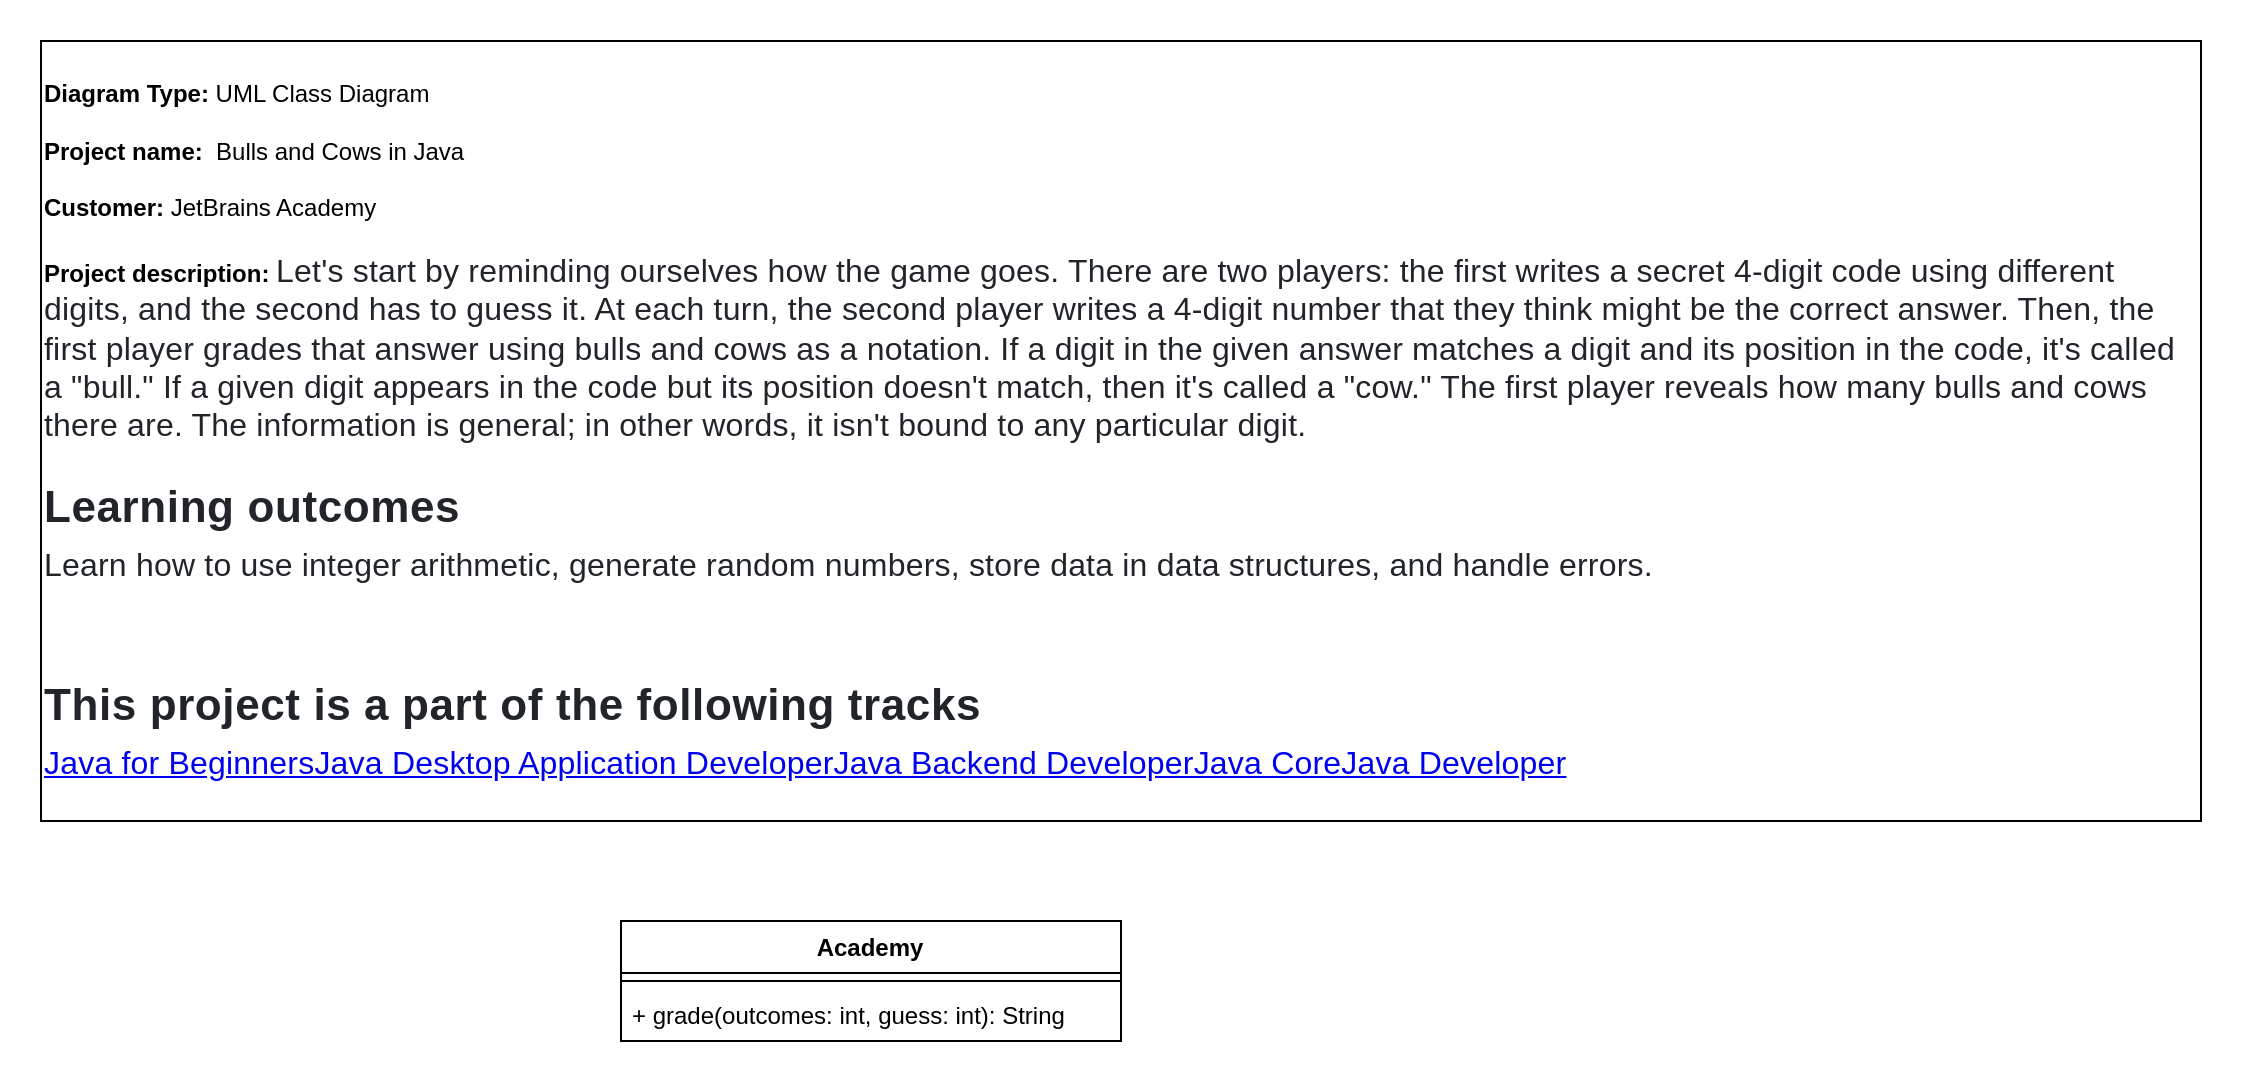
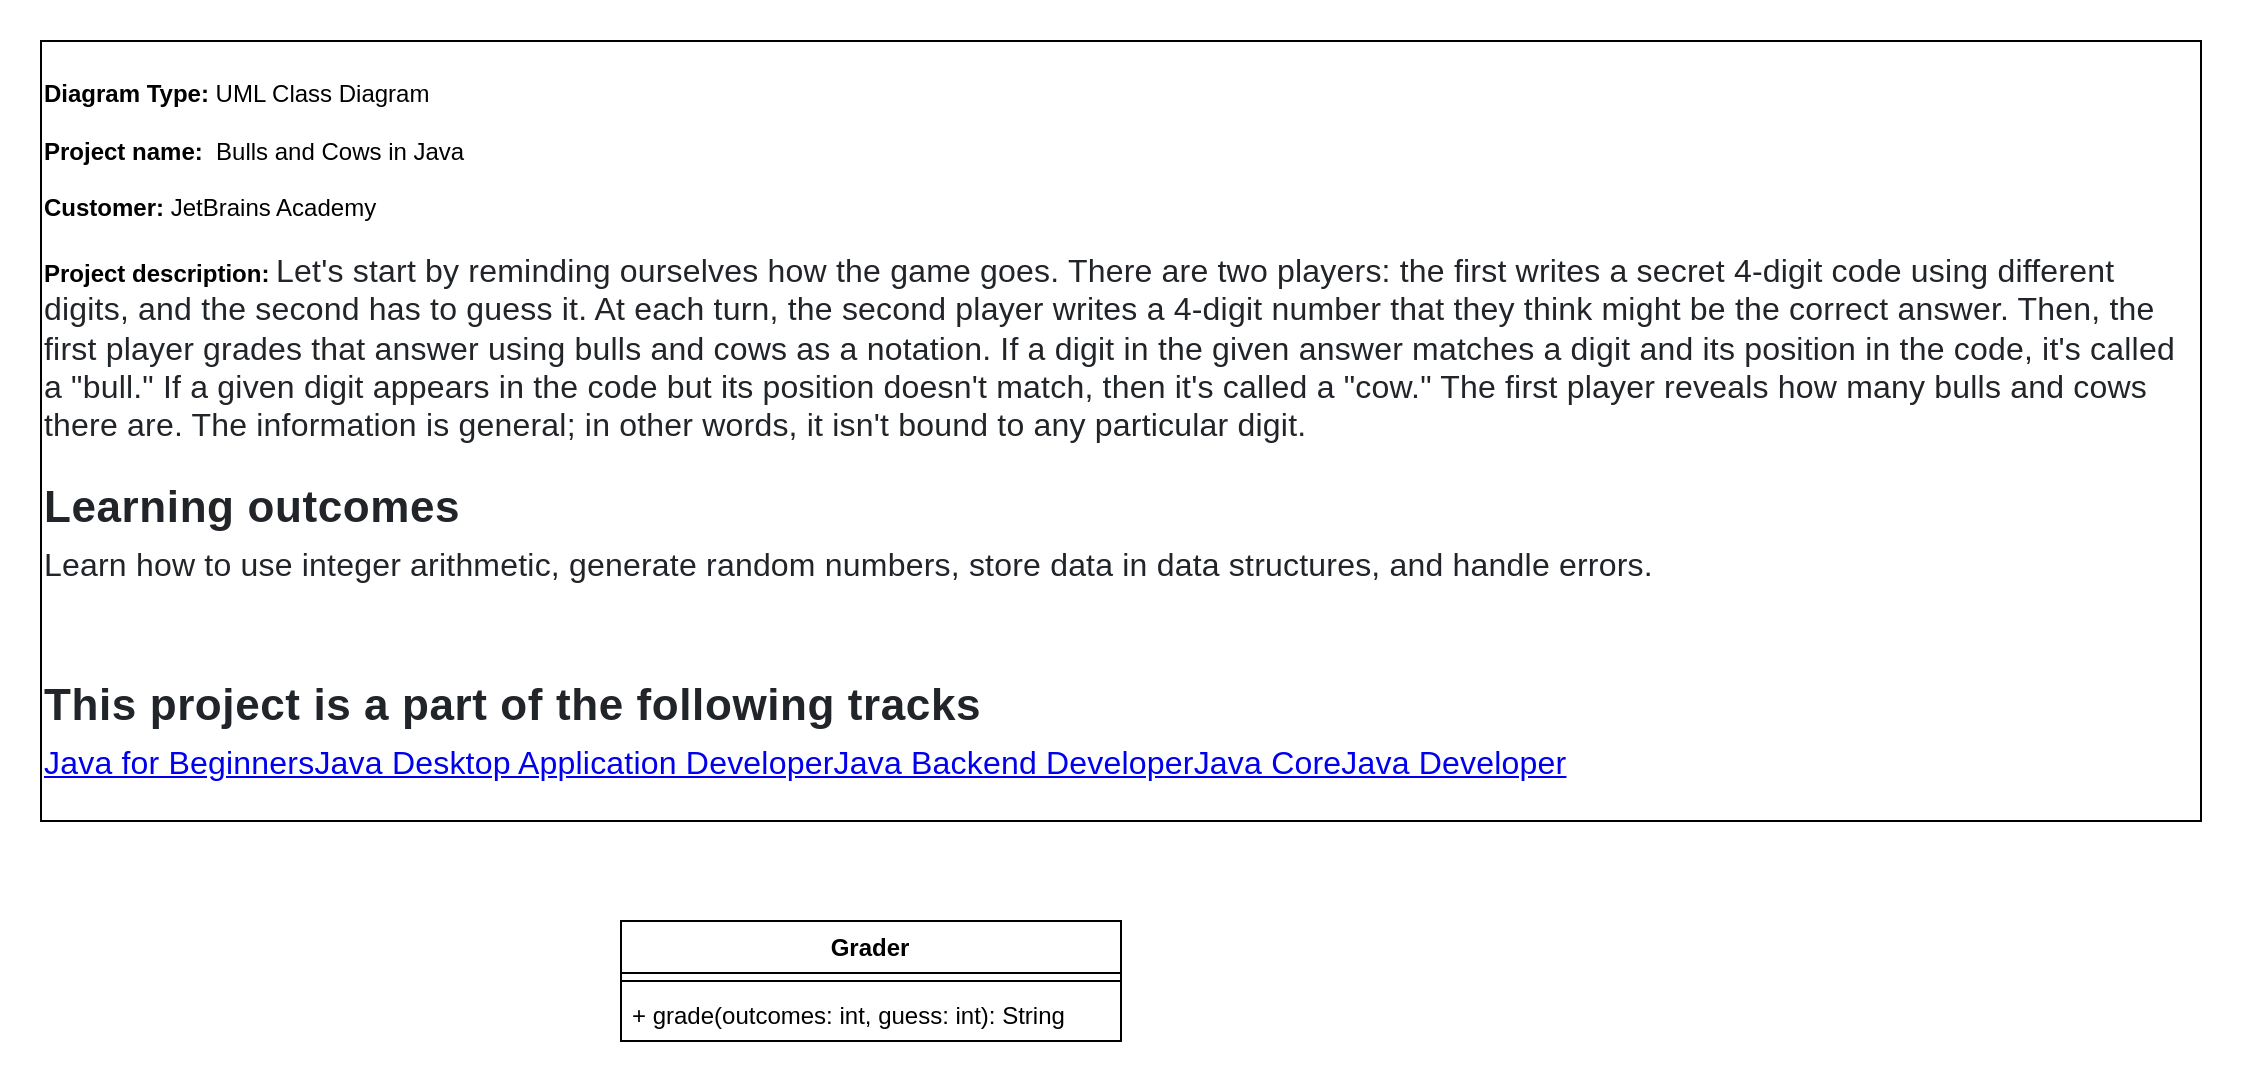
node "Academy": label "Academy" -> "Grader"
